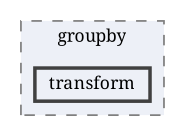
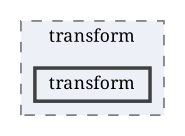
cluster "groupby": label "groupby" -> "transform"
